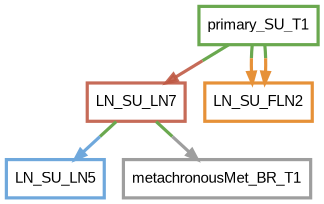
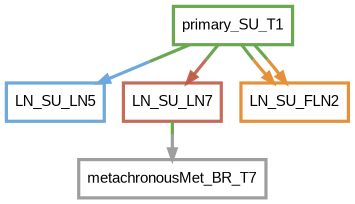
edge "LN_SU_LN7" -> "LN_SU_LN5": now "primary_SU_T1" -> "LN_SU_LN5"
node "metachronousMet_BR_T1": label "metachronousMet_BR_T1" -> "metachronousMet_BR_T7"
